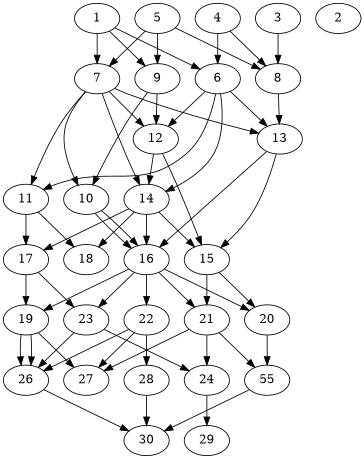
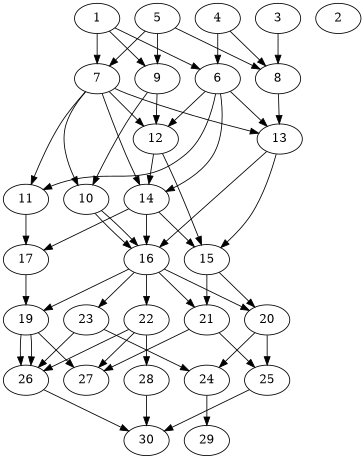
node "18": removed
edge "17" -> "23": removed
edge "21" -> "24": now "20" -> "24"
node "55": label "55" -> "25"
